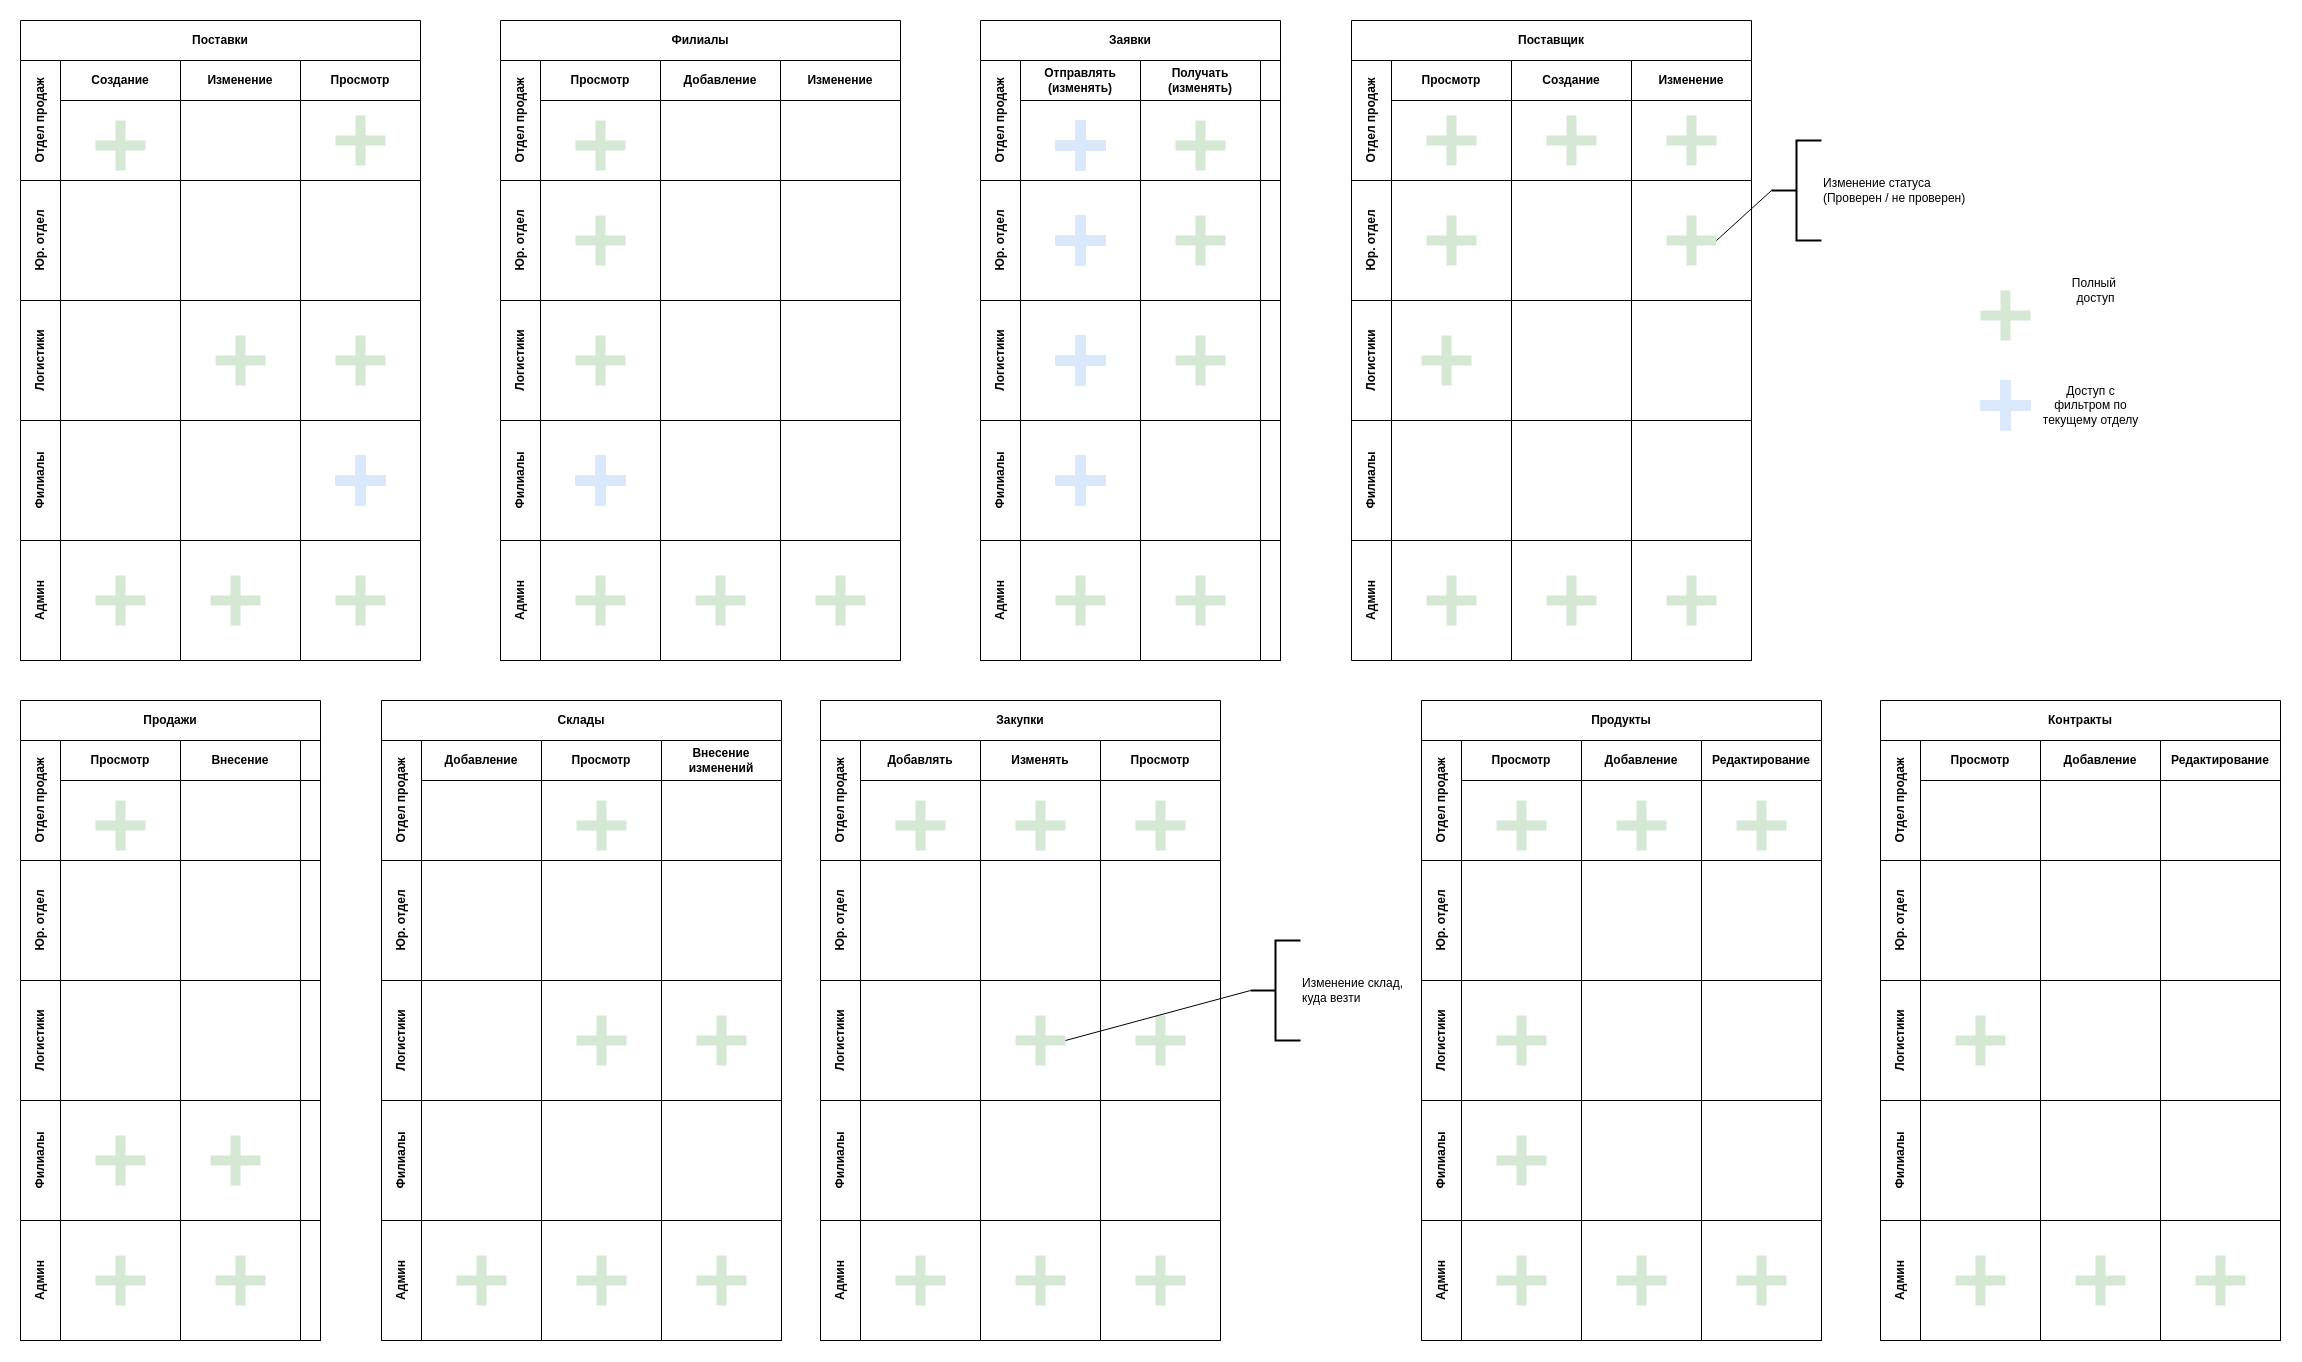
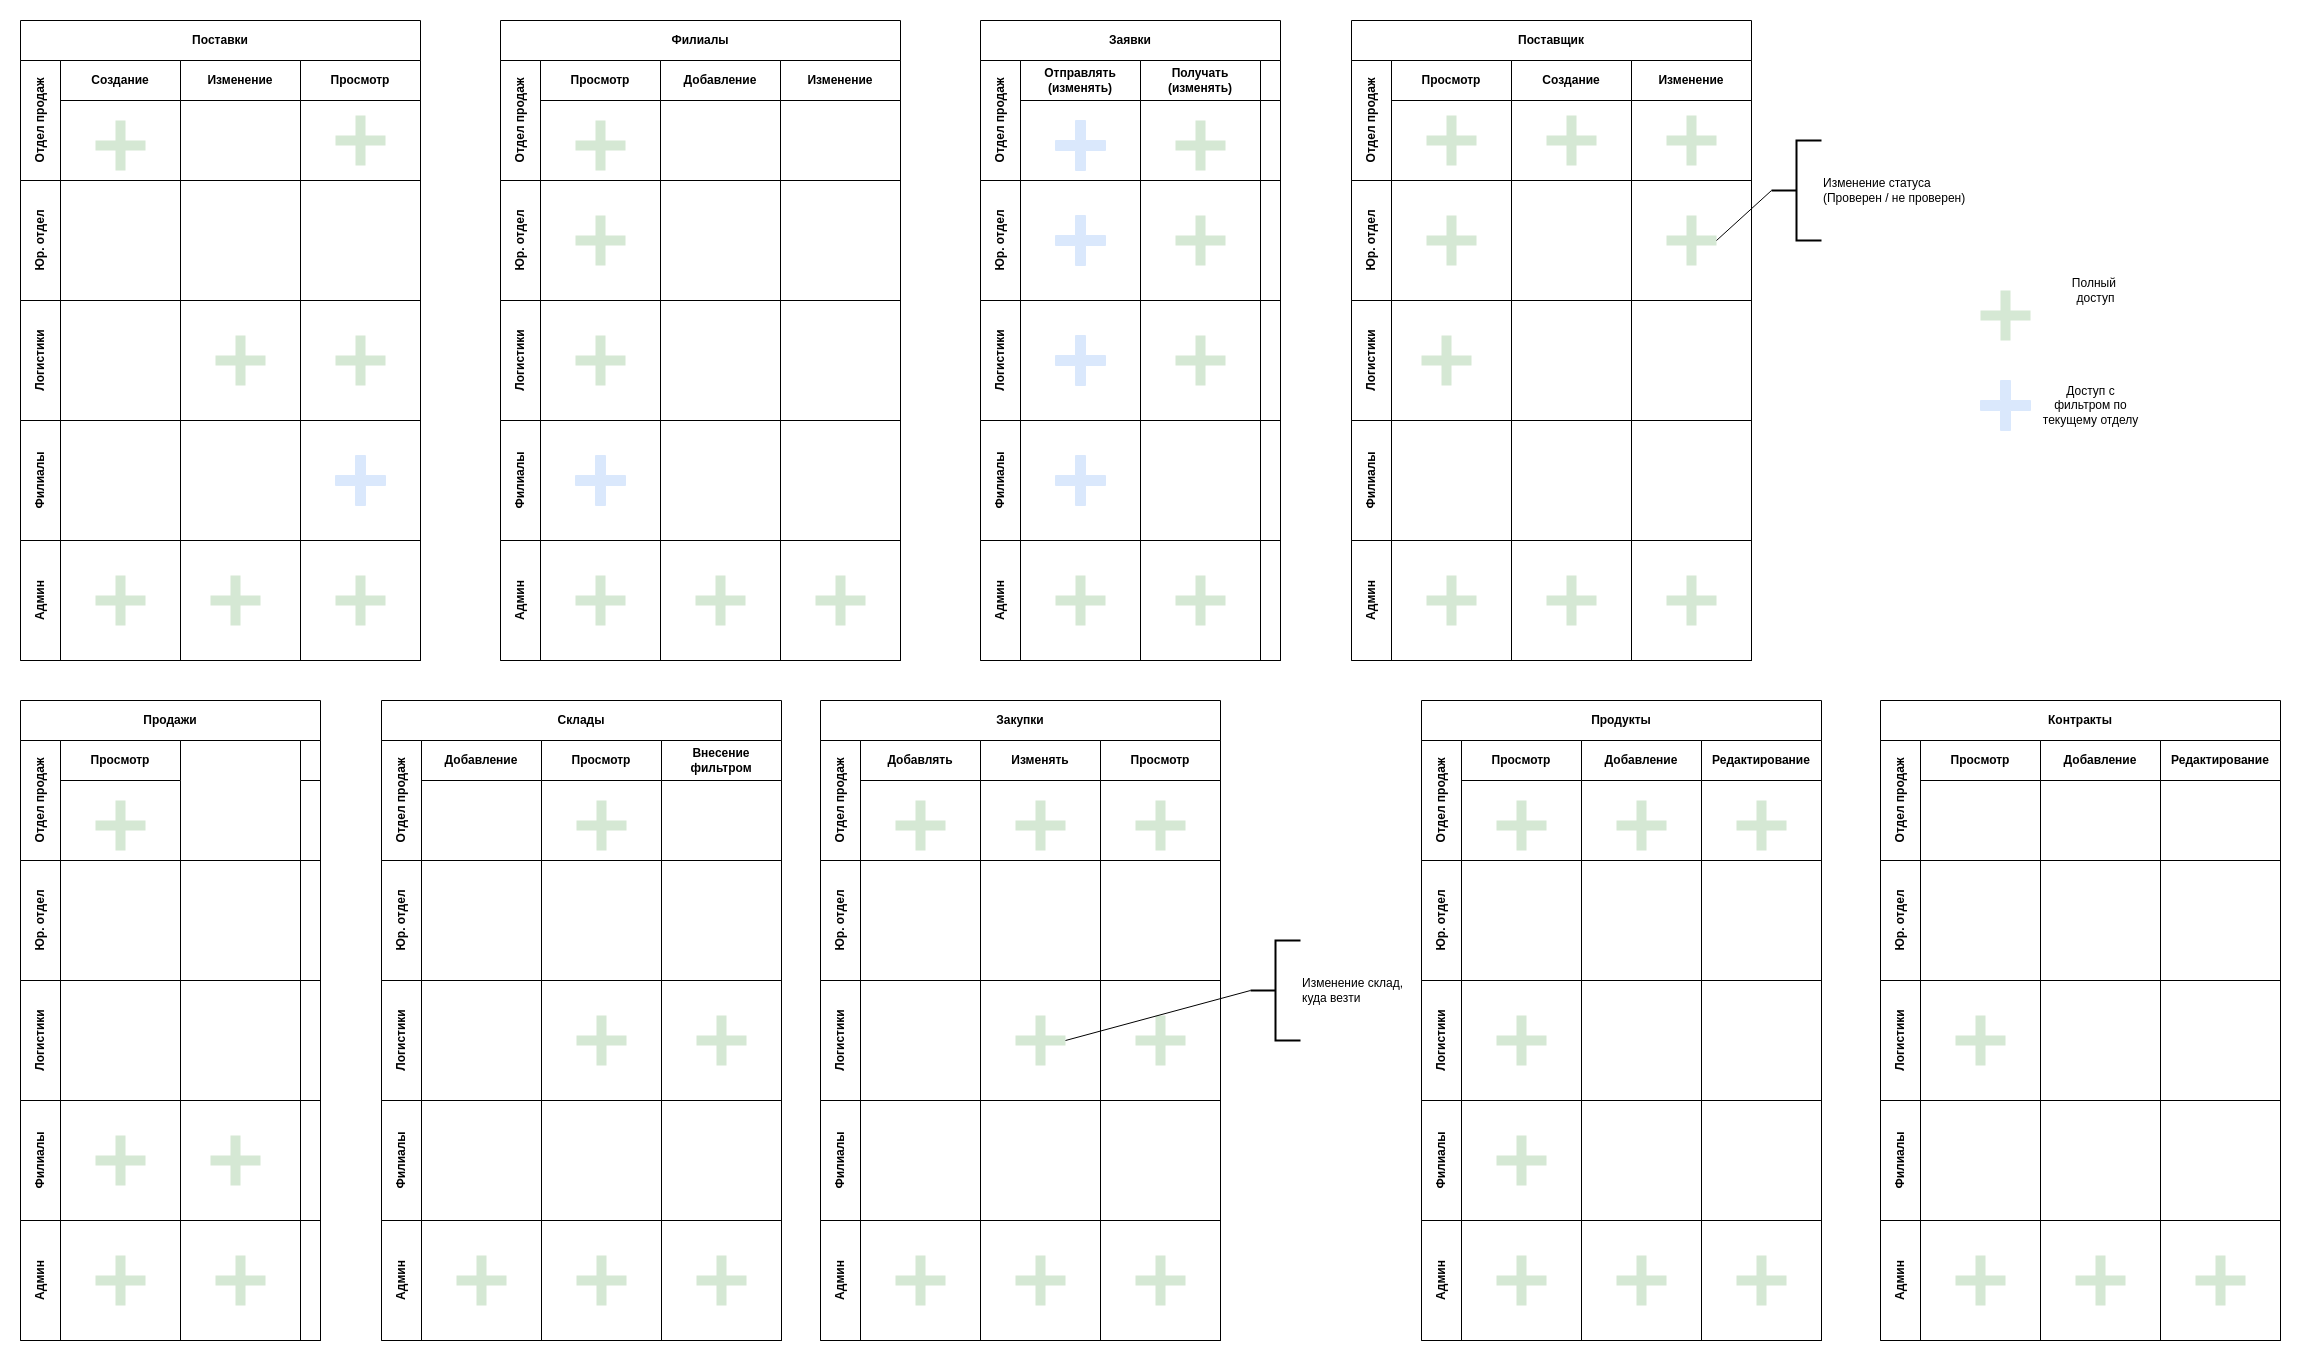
node "Внесение изменений": label "Внесение изменений" -> "Внесение фильтром"
node "Внесение": removed
